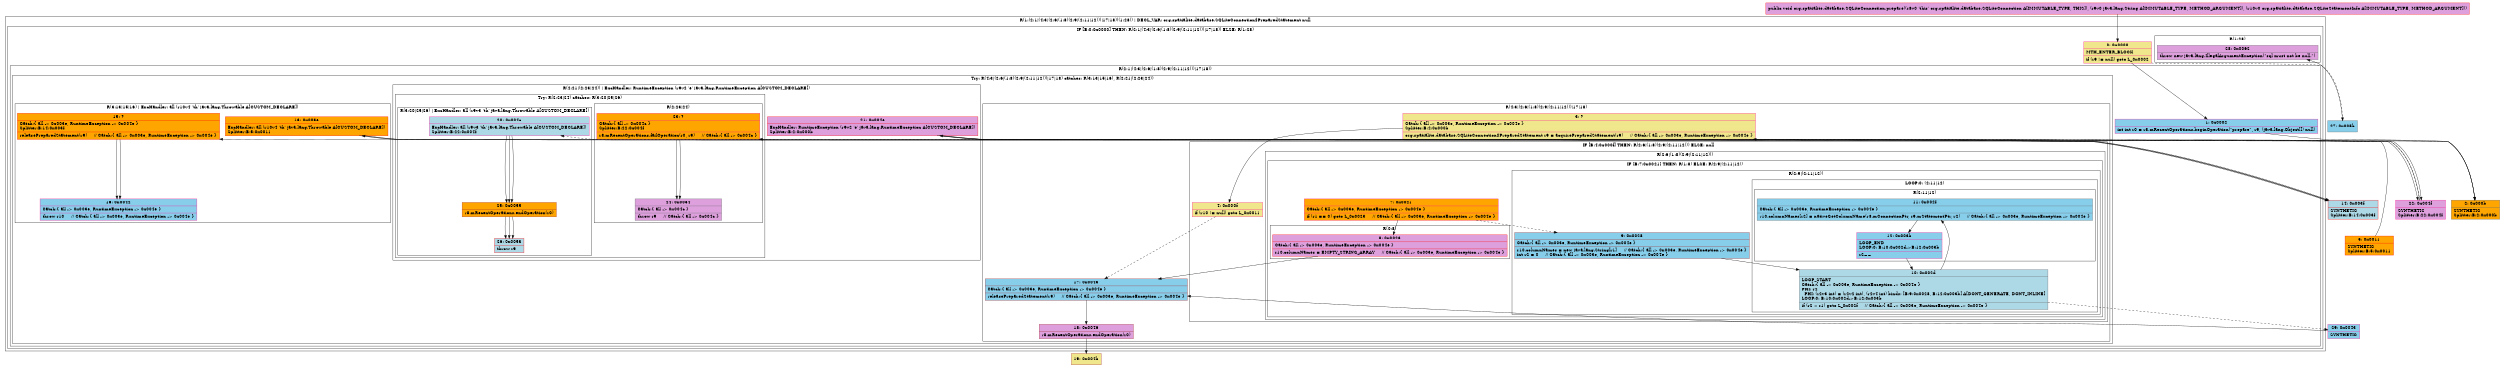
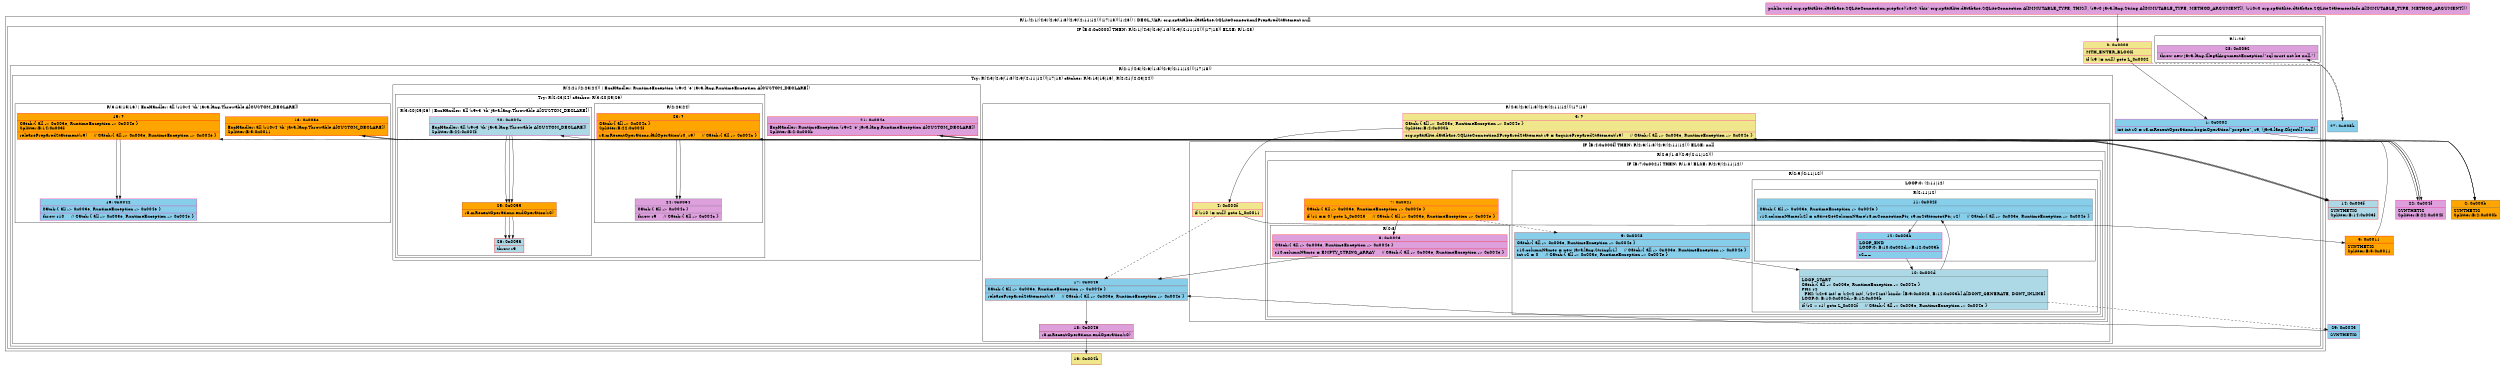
edge "22: 0x004f" -> "20: 0x004c": style dashed -> solid
edge "4: 0x000f" -> "5: 0x0011": added
